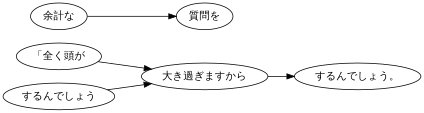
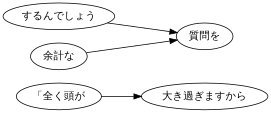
node "するんでしょう。": removed
edge "するんでしょう" -> "大き過ぎますから": now "するんでしょう" -> "質問を"
